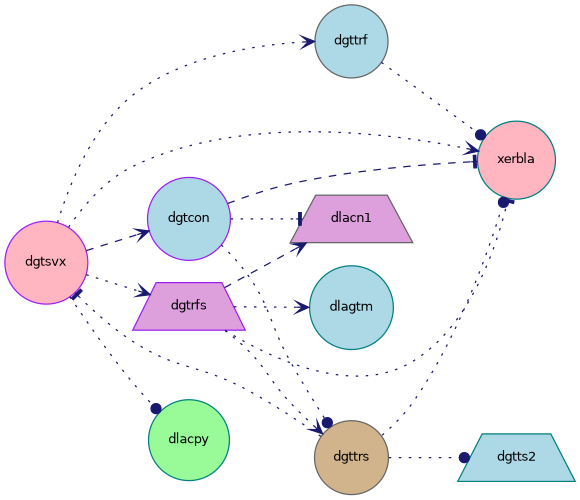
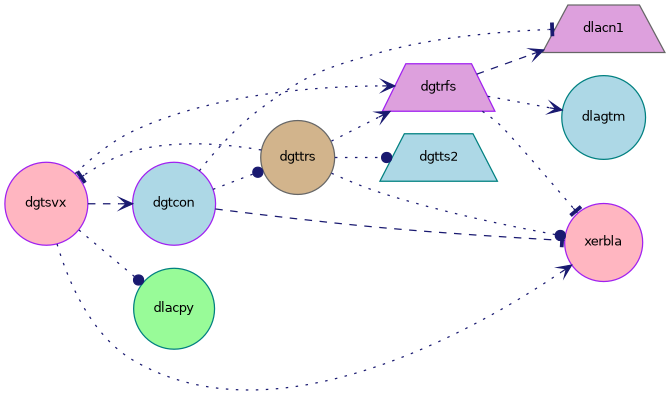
node "dgttrf": removed
node "xerbla": color teal -> purple
edge "dgtrfs" -> "dgttrs": reversed
